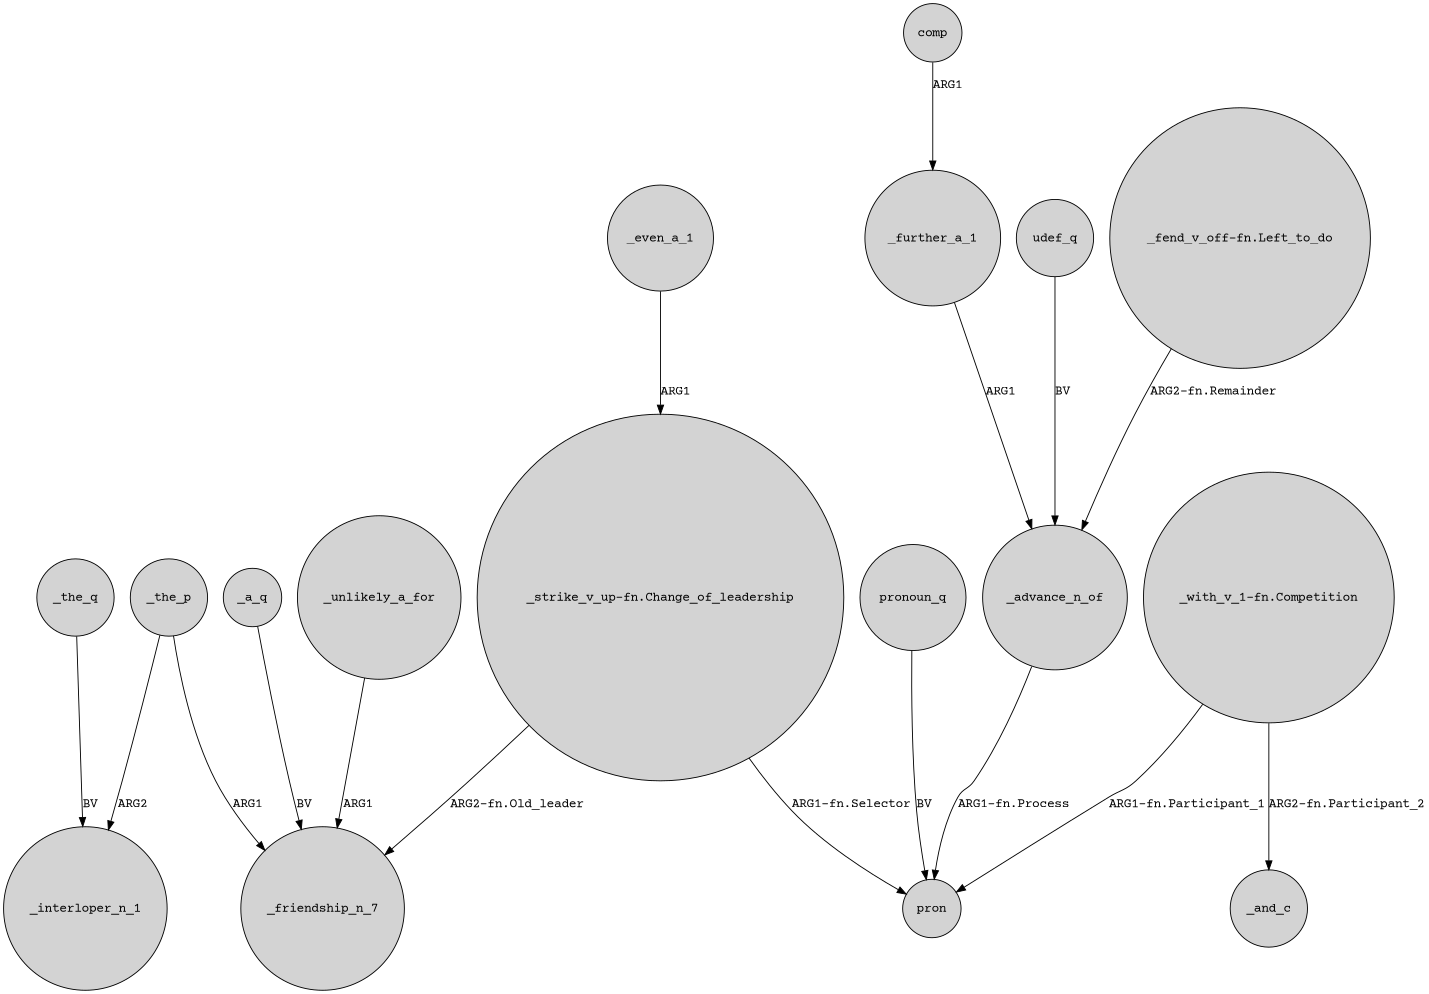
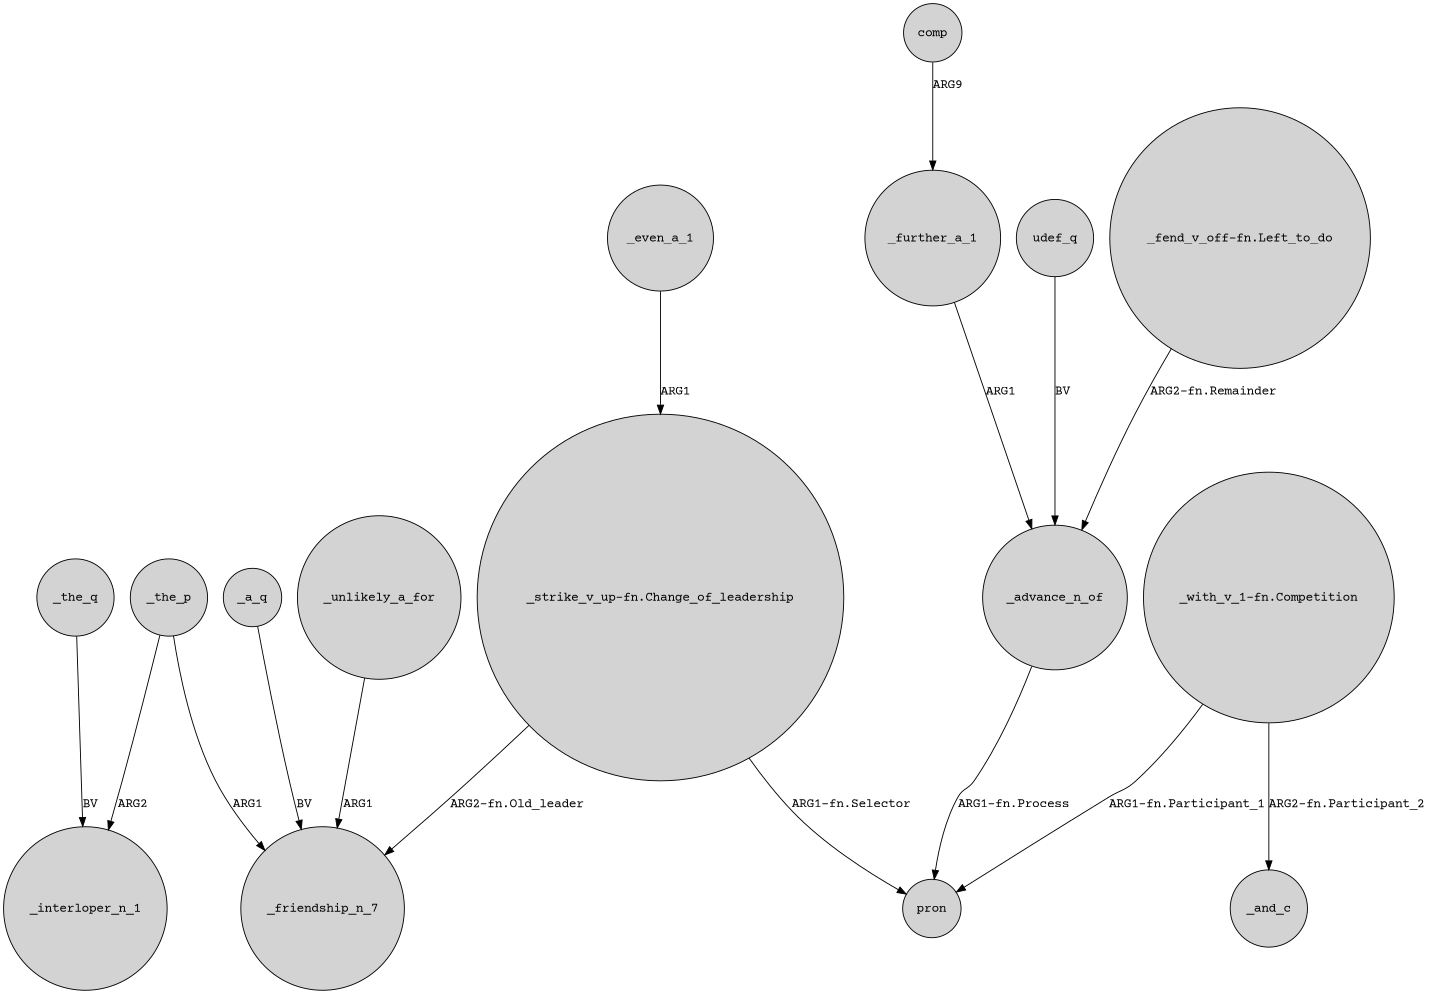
edge "comp" -> "_further_a_1": label "ARG1" -> "ARG9"
node "pronoun_q": removed
